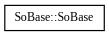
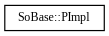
node "SoBase::SoBase": label "SoBase::SoBase" -> "SoBase::PImpl"
